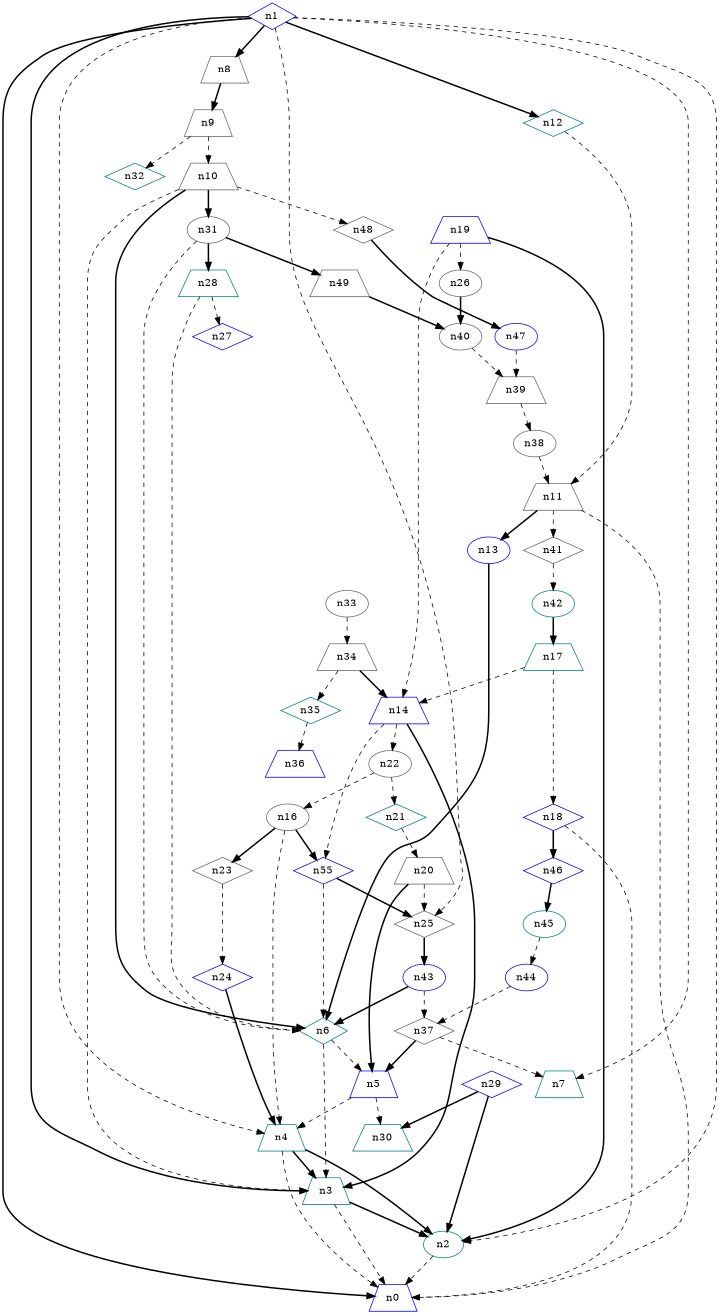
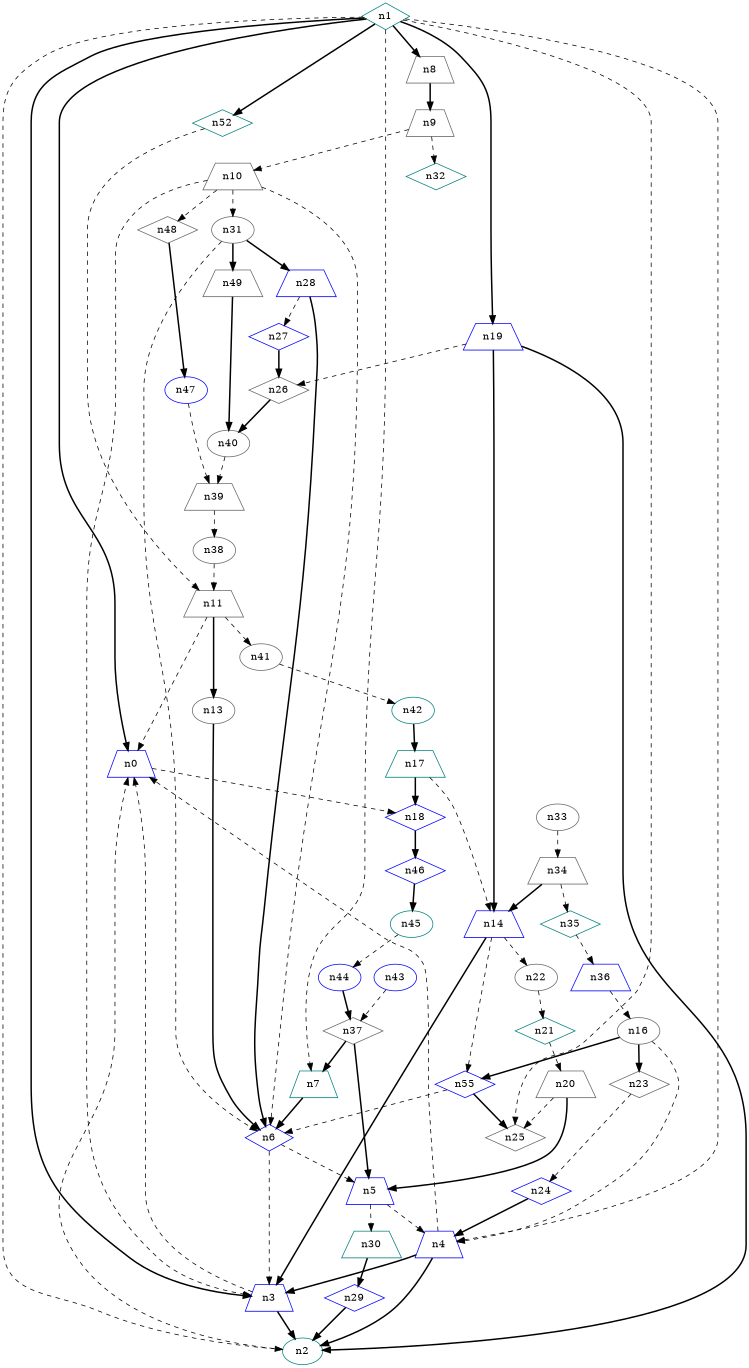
node "n1": color blue -> teal
node "n12": label "n12" -> "n52"
edge "n1" -> "n19": added
edge "n10" -> "n31": style bold -> dashed
node "n28": color teal -> blue
node "n26": shape ellipse -> diamond
edge "n27" -> "n26": added
edge "n19" -> "n14": style dashed -> bold
node "n13": color blue -> gray40
node "n41": shape diamond -> ellipse
edge "n10" -> "n6": style bold -> dashed
edge "n28" -> "n6": style dashed -> bold
edge "n17" -> "n18": style dashed -> bold
edge "n22" -> "n16": now "n36" -> "n16"
edge "n25" -> "n43": removed
edge "n44" -> "n37": style dashed -> bold
edge "n43" -> "n6": now "n7" -> "n6"
node "n6": color teal -> blue
edge "n37" -> "n7": style dashed -> bold
edge "n29" -> "n30": reversed
edge "n18" -> "n0": reversed
node "n4": color teal -> blue
node "n3": color teal -> blue
